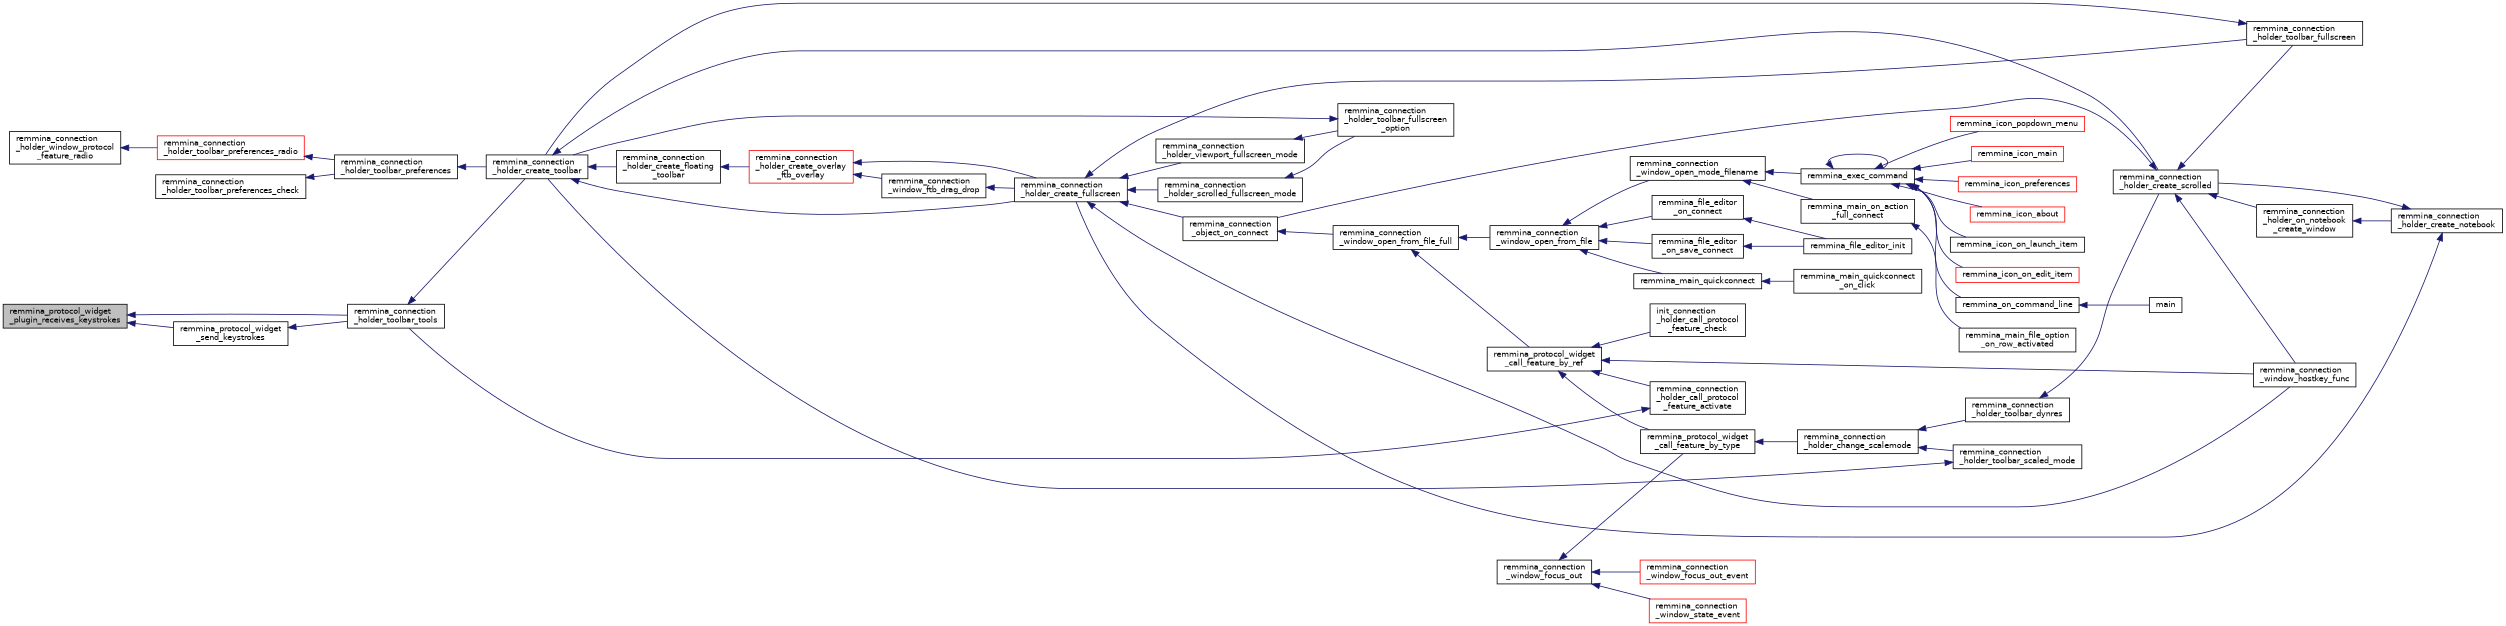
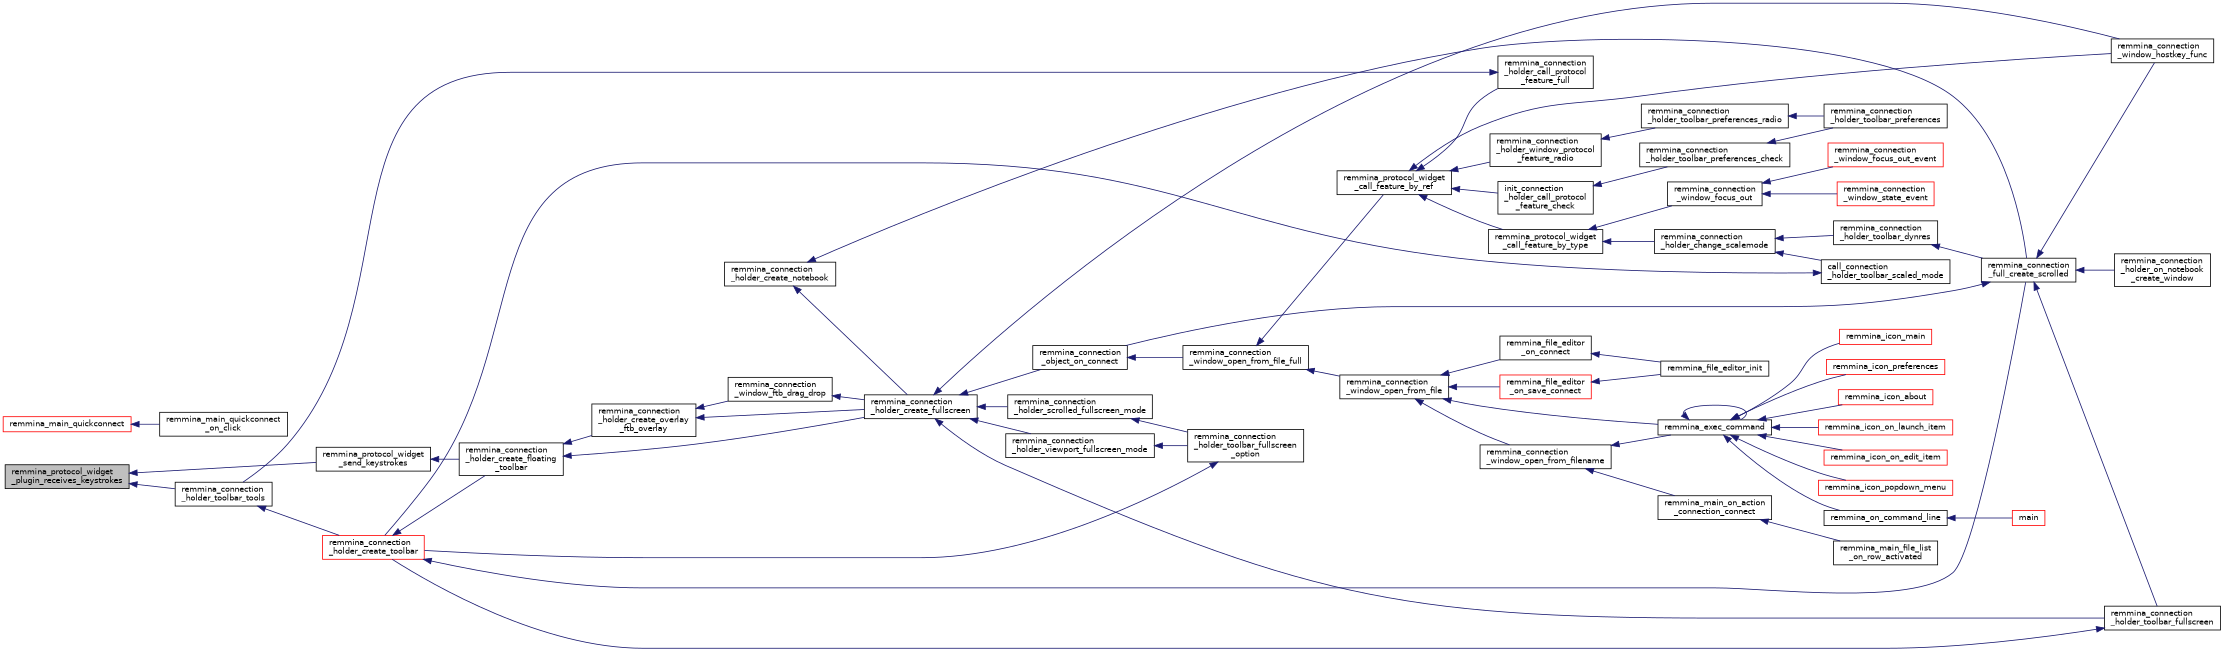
node "remmina_connection _holder_toolbar_preferences_radio": color red -> black
edge "remmina_connection _holder_window_protocol _feature_radio" -> "remmina_protocol_widget _call_feature_by_ref": added
edge "remmina_connection _holder_create_toolbar" -> "remmina_connection _holder_toolbar_preferences": removed
node "remmina_connection _holder_create_toolbar": color black -> red
node "remmina_connection _holder_create_overlay _ftb_overlay": color red -> black
node "remmina_connection _window_open_mode_filename": label "remmina_connection _window_open_mode_filename" -> "remmina_connection _window_open_from_filename"
edge "remmina_connection _holder_toolbar_preferences_check" -> "init_connection _holder_call_protocol _feature_check": added
node "remmina_connection _holder_create_scrolled": label "remmina_connection _holder_create_scrolled" -> "remmina_connection _full_create_scrolled"
node "remmina_main_on_action _full_connect": label "remmina_main_on_action _full_connect" -> "remmina_main_on_action _connection_connect"
edge "remmina_connection _holder_create_fullscreen" -> "remmina_connection _holder_create_toolbar": now "remmina_connection _holder_create_fullscreen" -> "remmina_connection _holder_create_floating _toolbar"
edge "remmina_connection _holder_create_notebook" -> "remmina_connection _holder_on_notebook _create_window": removed
node "remmina_icon_on_launch_item": color black -> red
node "remmina_file_editor _on_save_connect": color black -> red
edge "remmina_main_quickconnect" -> "remmina_connection _window_open_from_file": now "remmina_exec_command" -> "remmina_connection _window_open_from_file"
node "remmina_main_quickconnect": color black -> red
node "main": color black -> red
edge "remmina_connection _holder_toolbar_tools" -> "remmina_protocol_widget _send_keystrokes": now "remmina_connection _holder_create_floating _toolbar" -> "remmina_protocol_widget _send_keystrokes"
node "remmina_main_file_option _on_row_activated": label "remmina_main_file_option _on_row_activated" -> "remmina_main_file_list _on_row_activated"
node "remmina_connection _holder_call_protocol _feature_activate": label "remmina_connection _holder_call_protocol _feature_activate" -> "remmina_connection _holder_call_protocol _feature_full"
node "remmina_connection _holder_toolbar_scaled_mode": label "remmina_connection _holder_toolbar_scaled_mode" -> "call_connection _holder_toolbar_scaled_mode"
edge "remmina_protocol_widget _call_feature_by_type" -> "remmina_connection _window_focus_out": reversed
